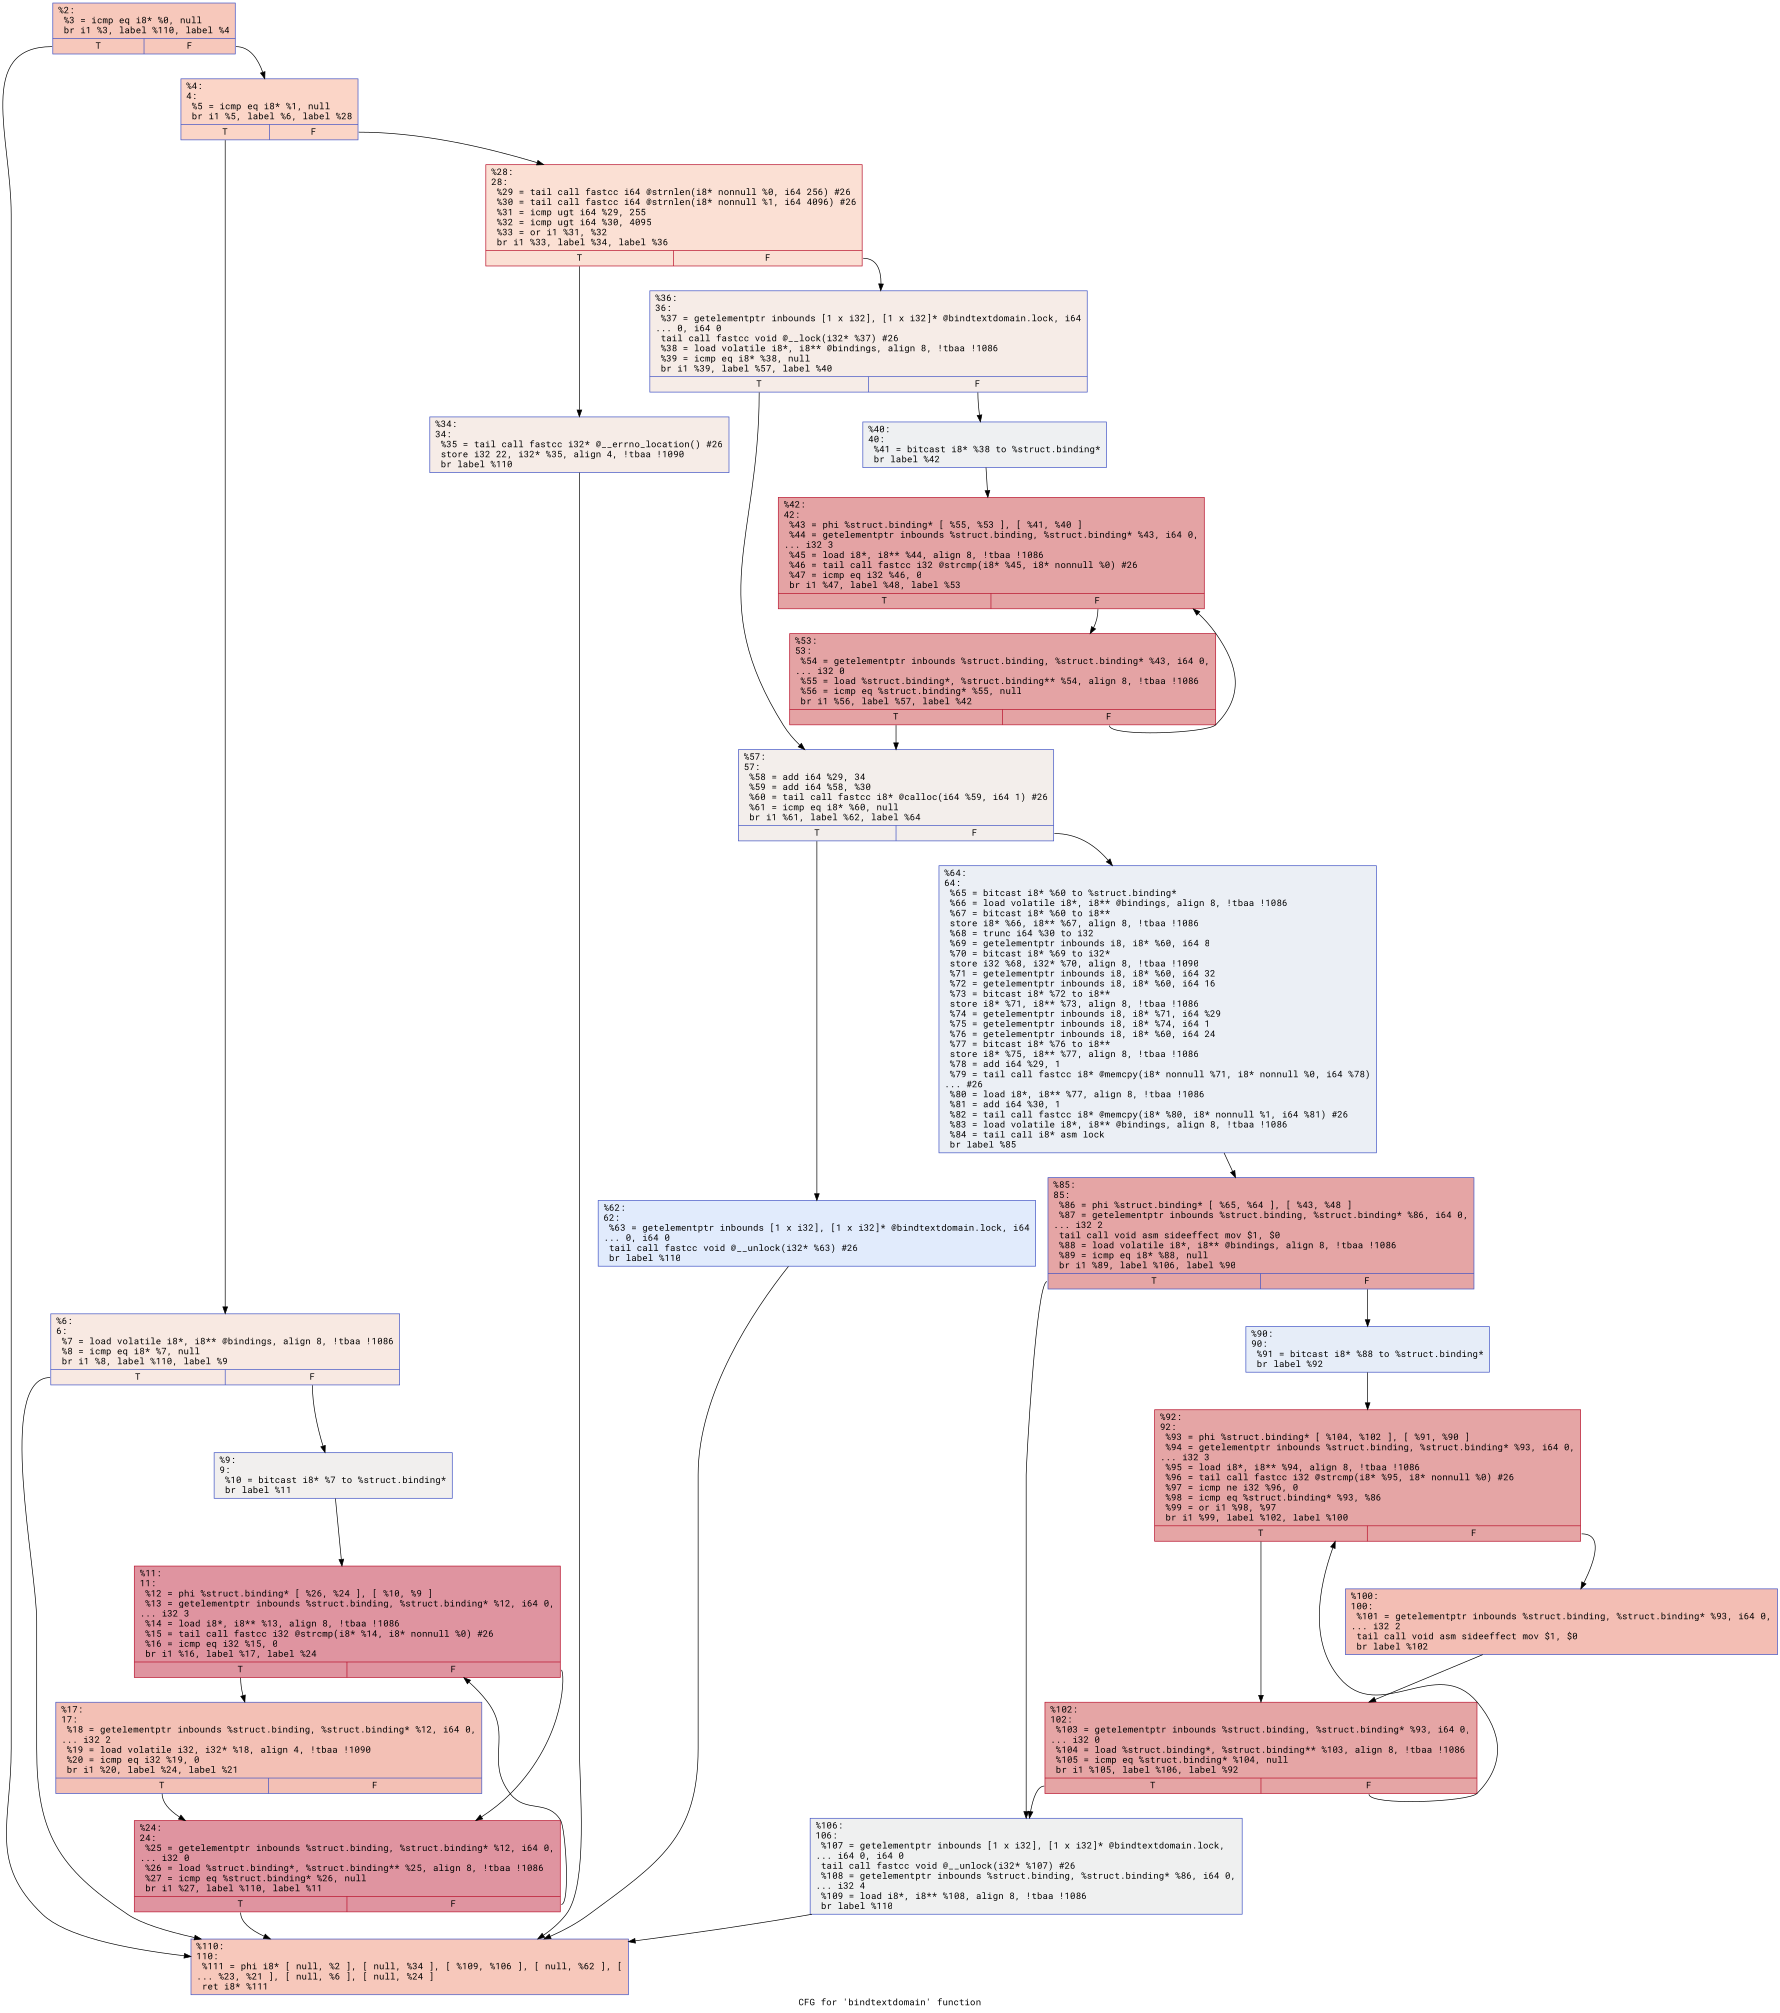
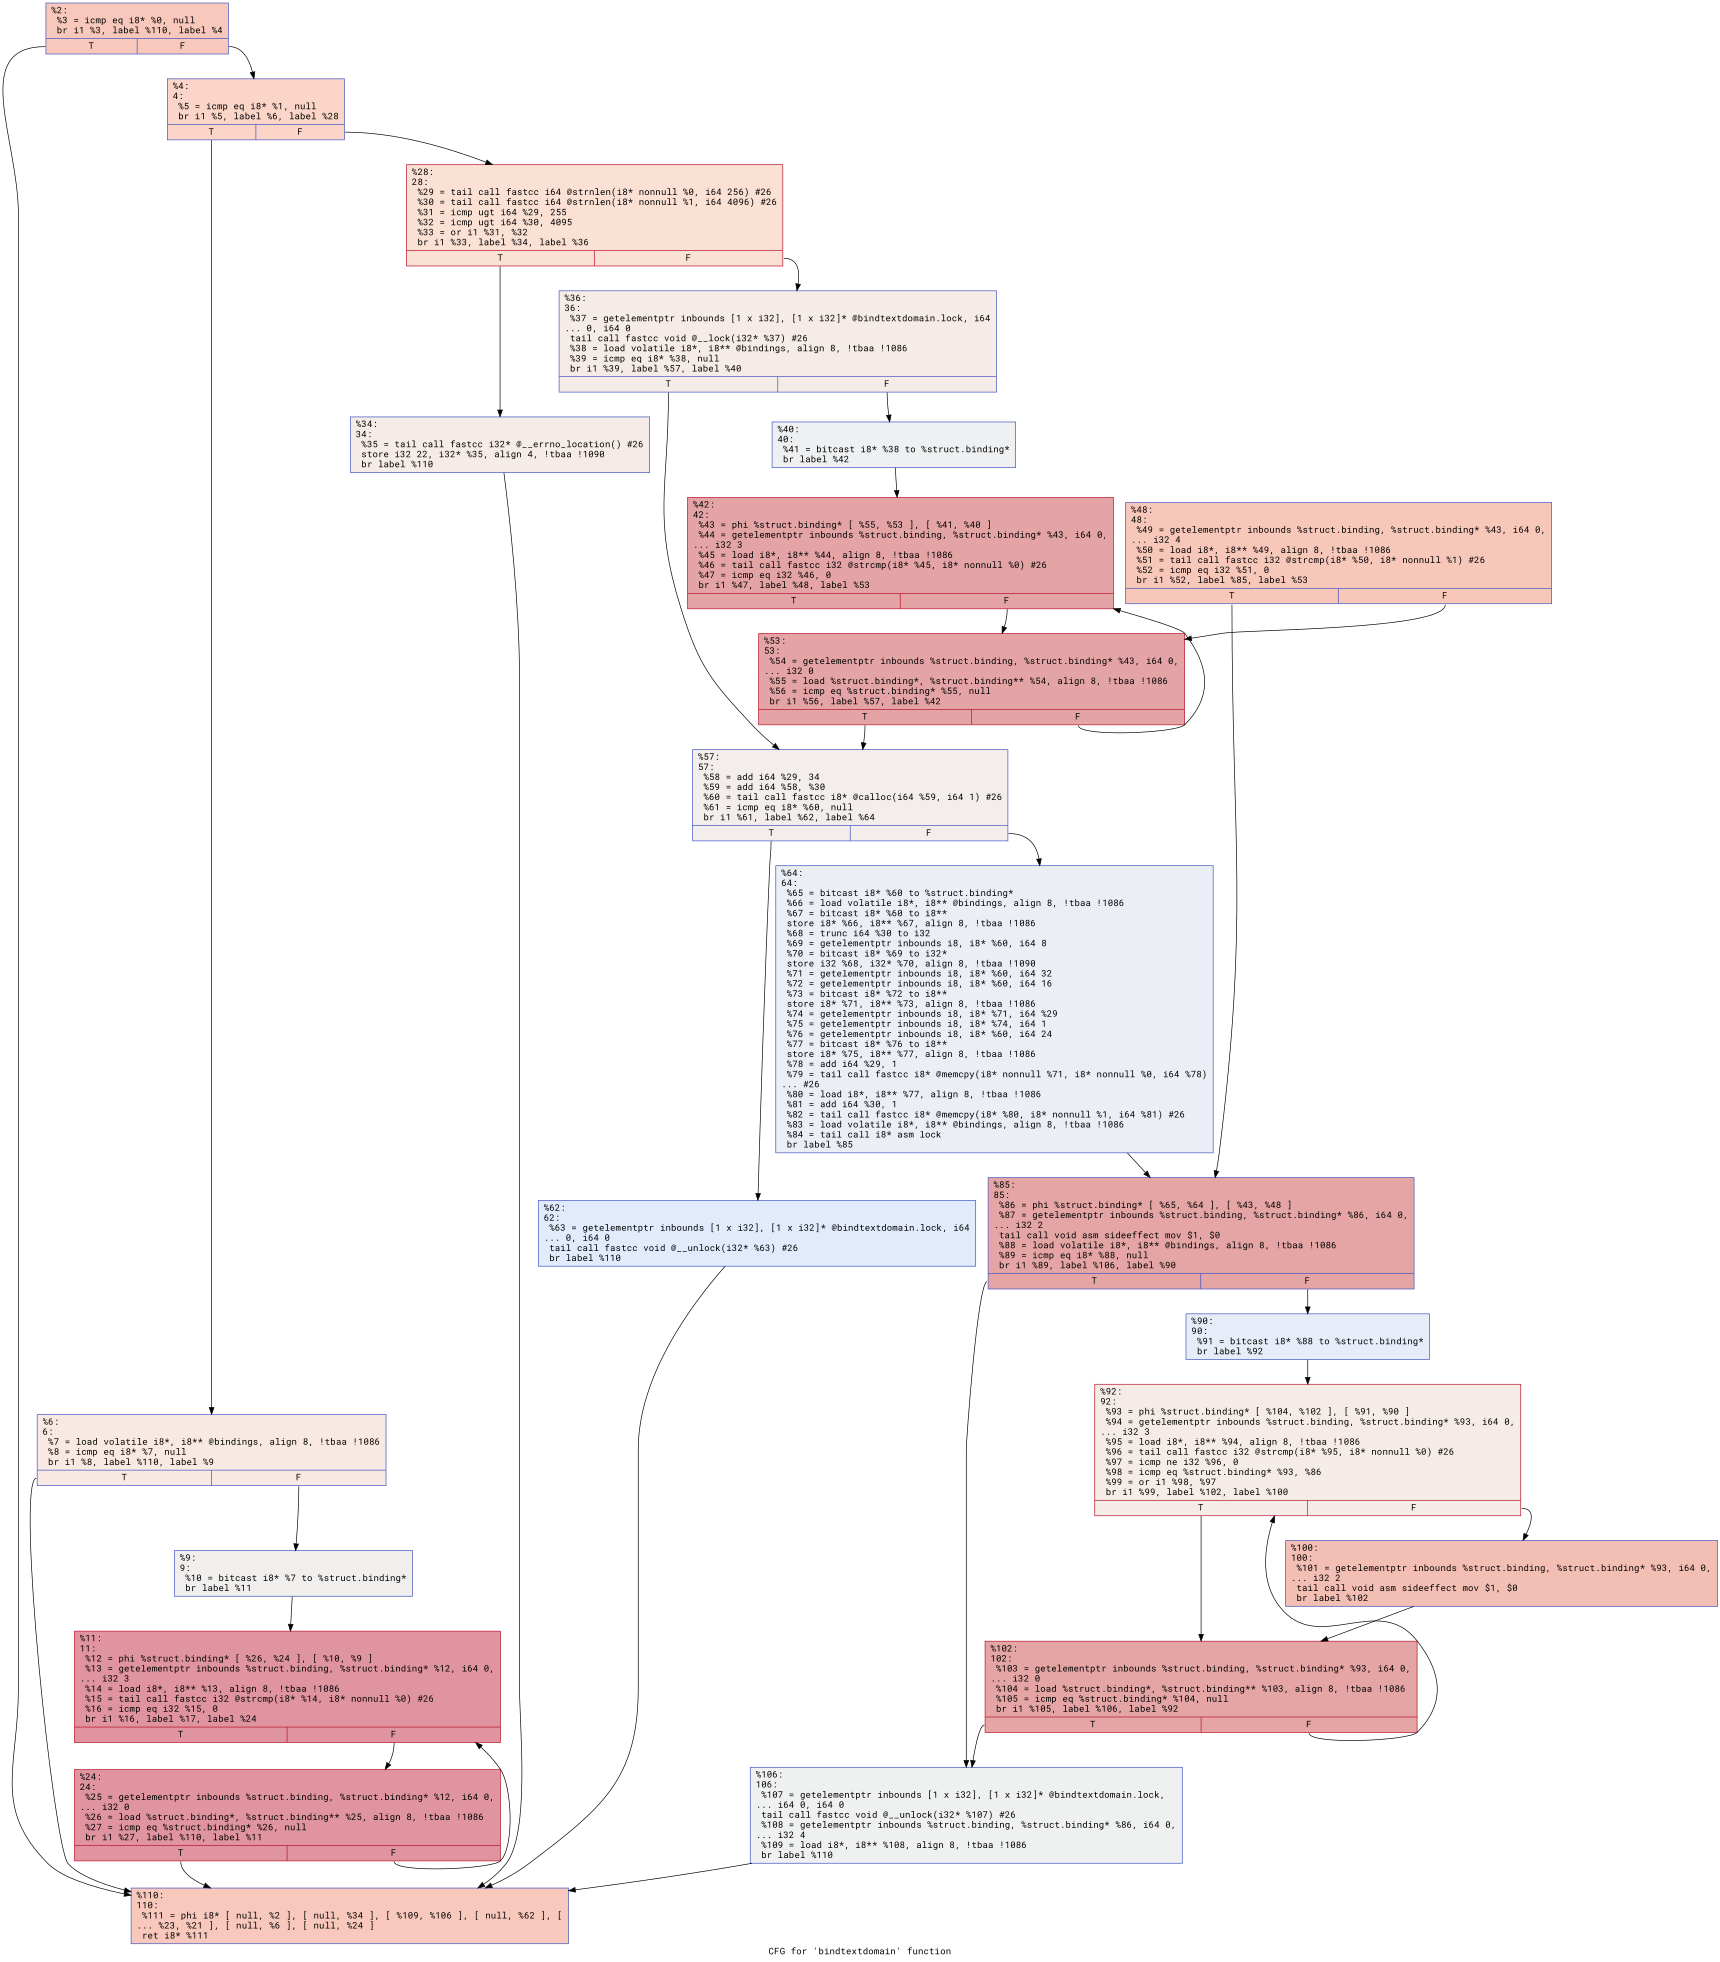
node "%48:": added
node "%92:": fillcolor #c5333470 -> #ead5c970
node "%17:": removed
